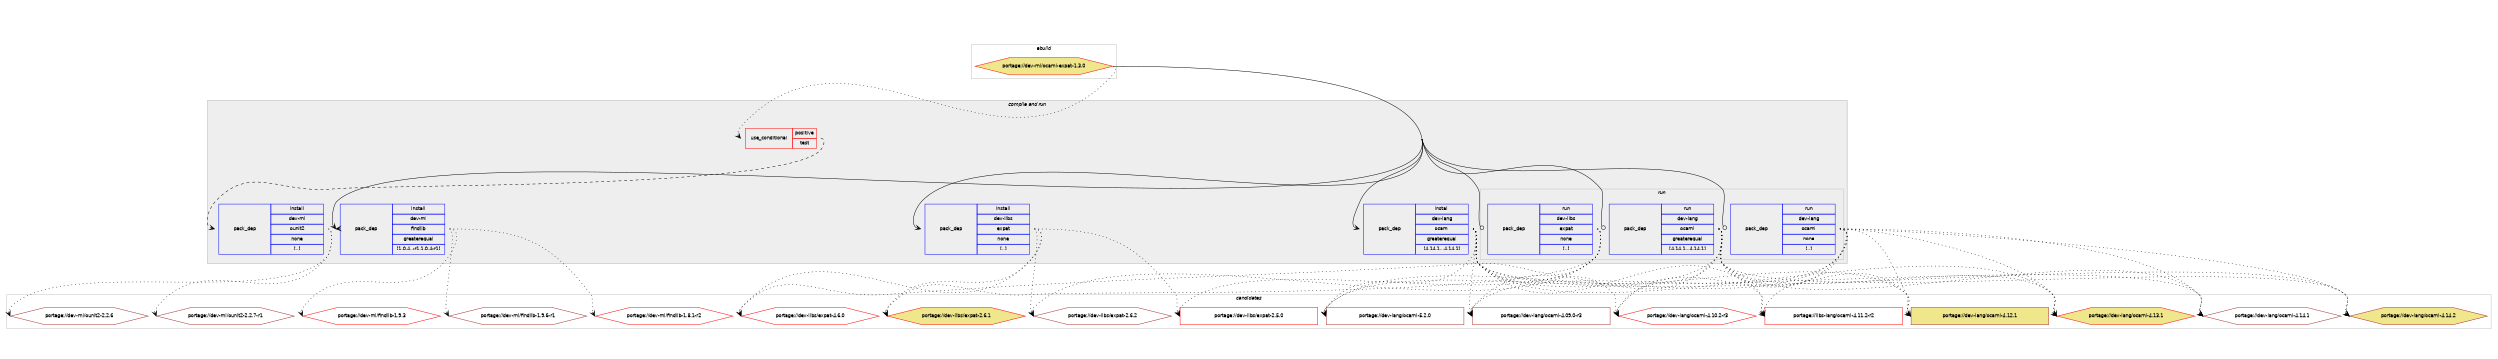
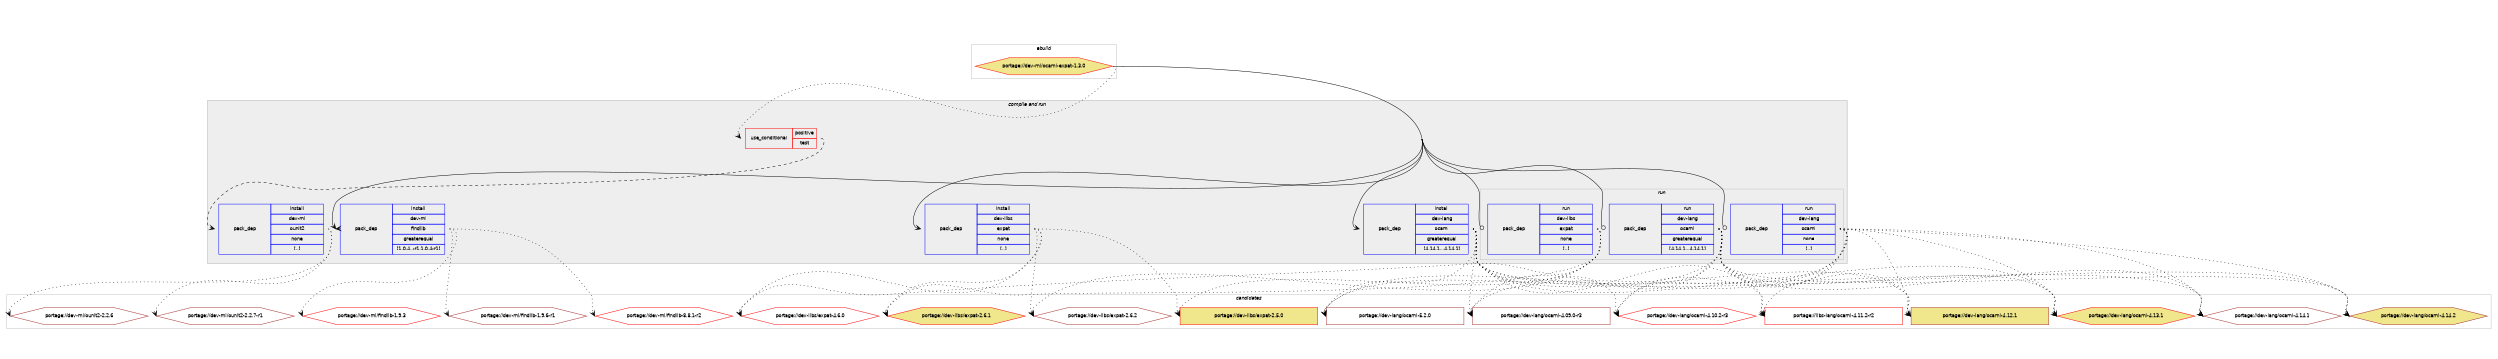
node "portage://dev-ml/findlib-1.8.1-r2": label "portage://dev-ml/findlib-1.8.1-r2" -> "portage://dev-ml/findlib-8.8.1-r2"
node "portage://dev-libs/expat-2.5.0": fillcolor white -> khaki
